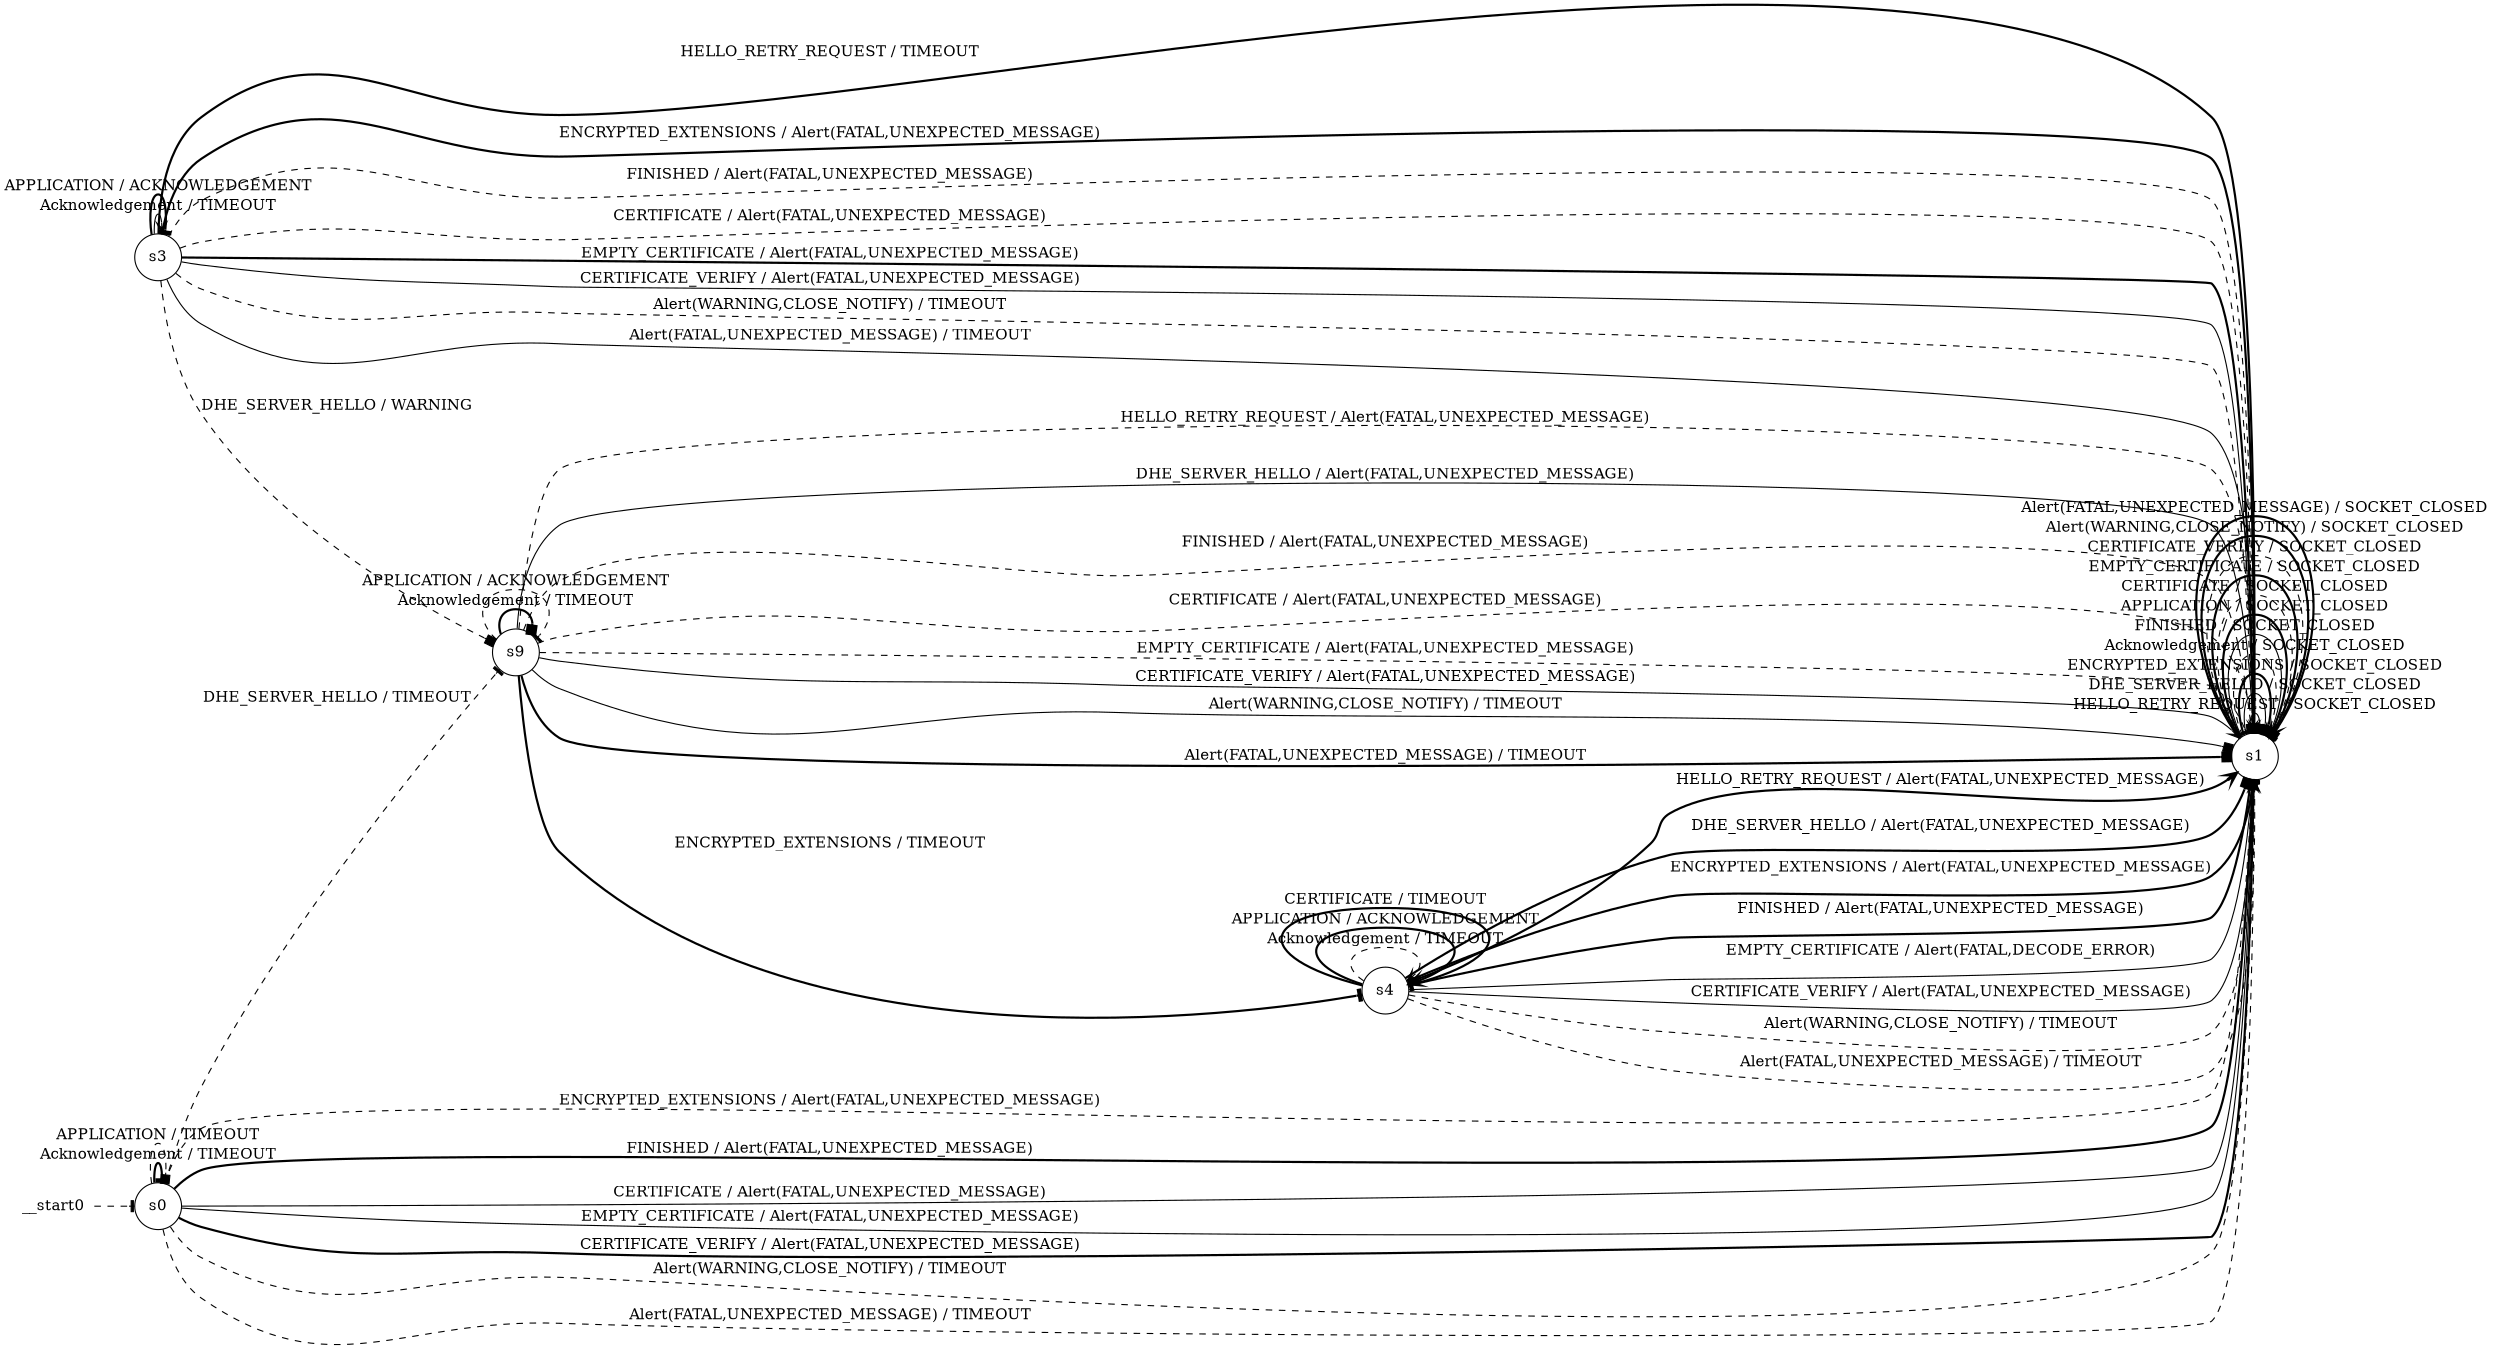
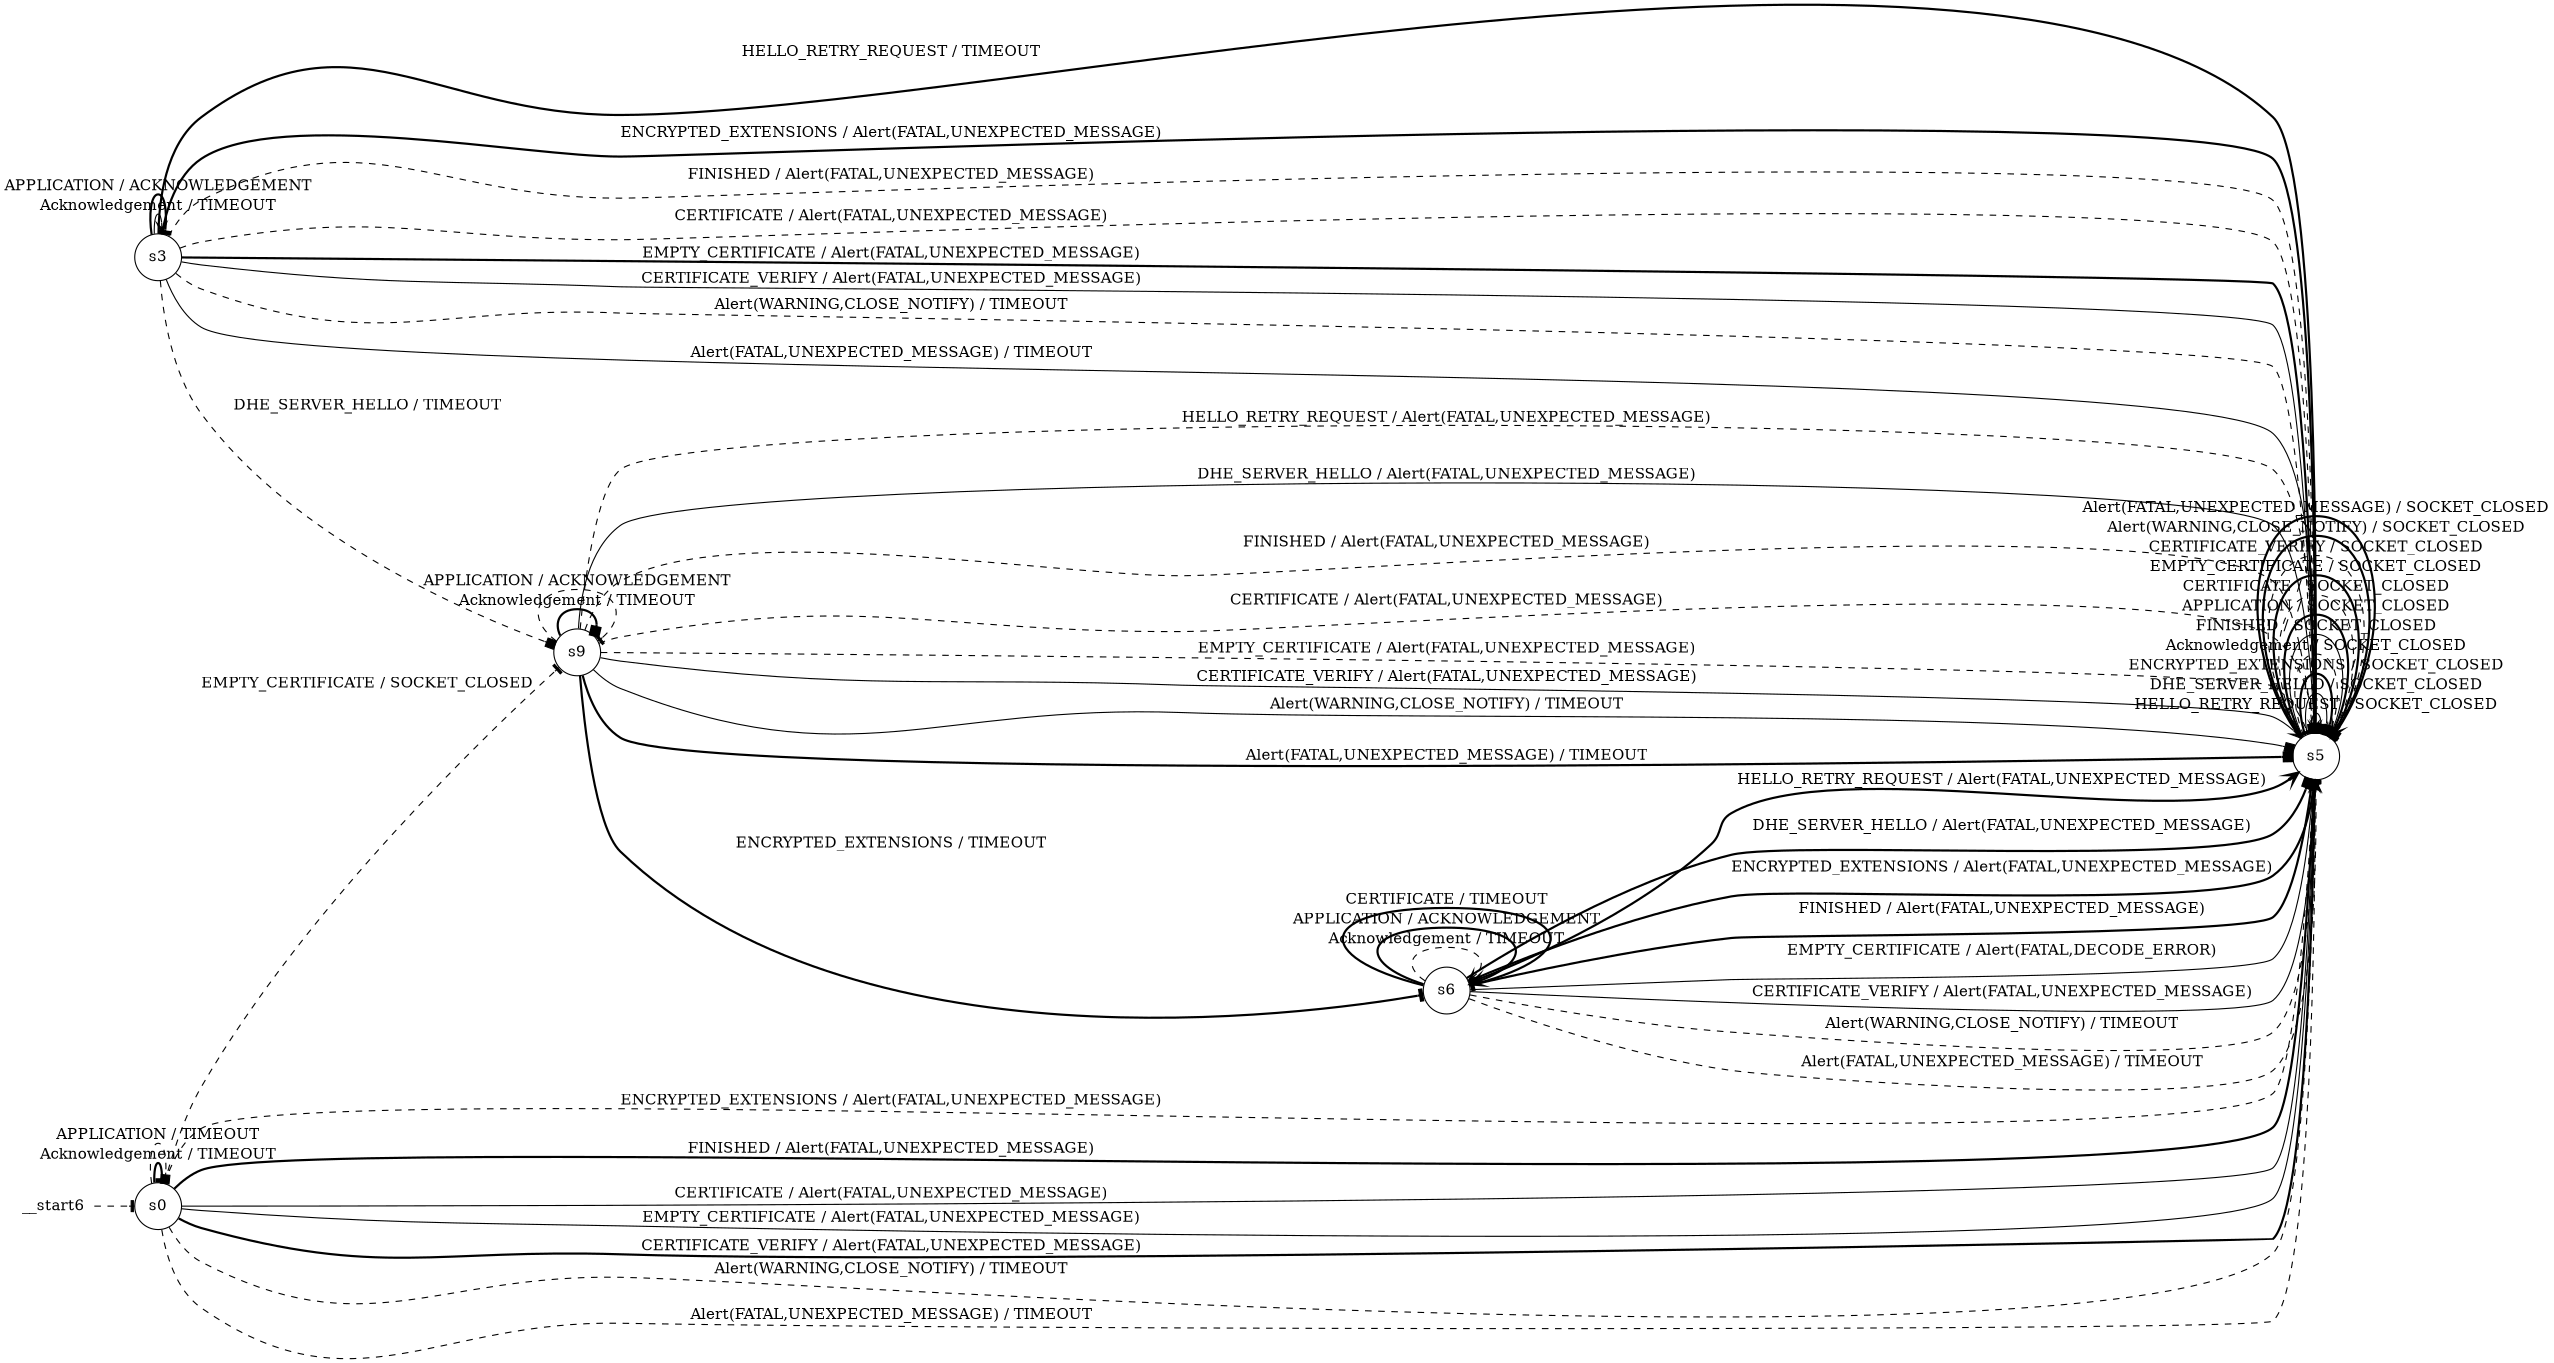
edge "s3" -> "s9": label "DHE_SERVER_HELLO / WARNING" -> "DHE_SERVER_HELLO / TIMEOUT"
edge "s0" -> "s9": label "DHE_SERVER_HELLO / TIMEOUT" -> "EMPTY_CERTIFICATE / SOCKET_CLOSED"
node "s1": label "s1" -> "s5"
node "s4": label "s4" -> "s6"
node "__start0": label "__start0" -> "__start6"
